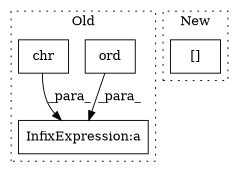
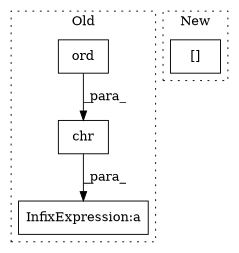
edge "ord" -> "InfixExpression:a": now "ord" -> "chr"
